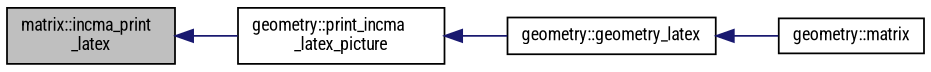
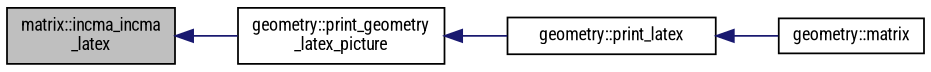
node "matrix::incma_print _latex": label "matrix::incma_print _latex" -> "matrix::incma_incma _latex"
node "geometry::print_incma _latex_picture": label "geometry::print_incma _latex_picture" -> "geometry::print_geometry _latex_picture"
node "geometry::geometry_latex": label "geometry::geometry_latex" -> "geometry::print_latex"
